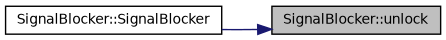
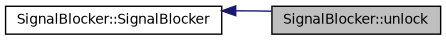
edge "SignalBlocker::SignalBlocker" -> "SignalBlocker::unlock": reversed
